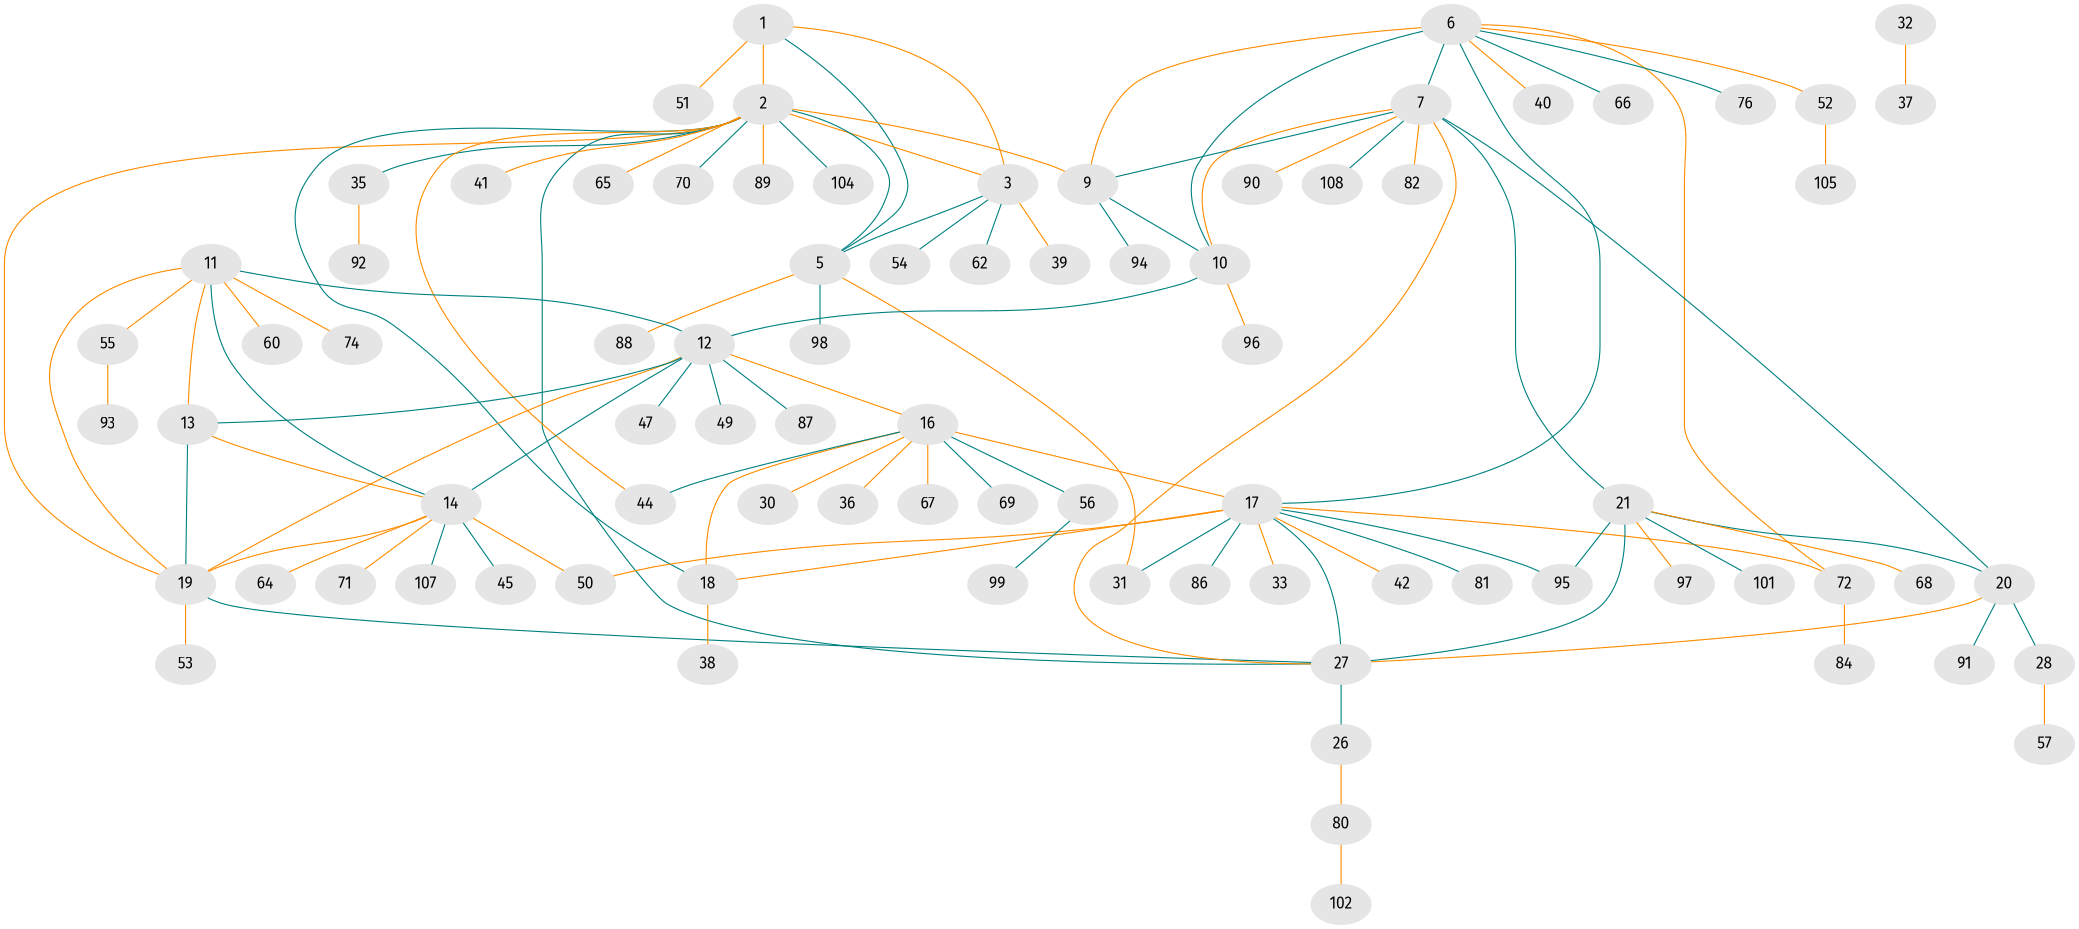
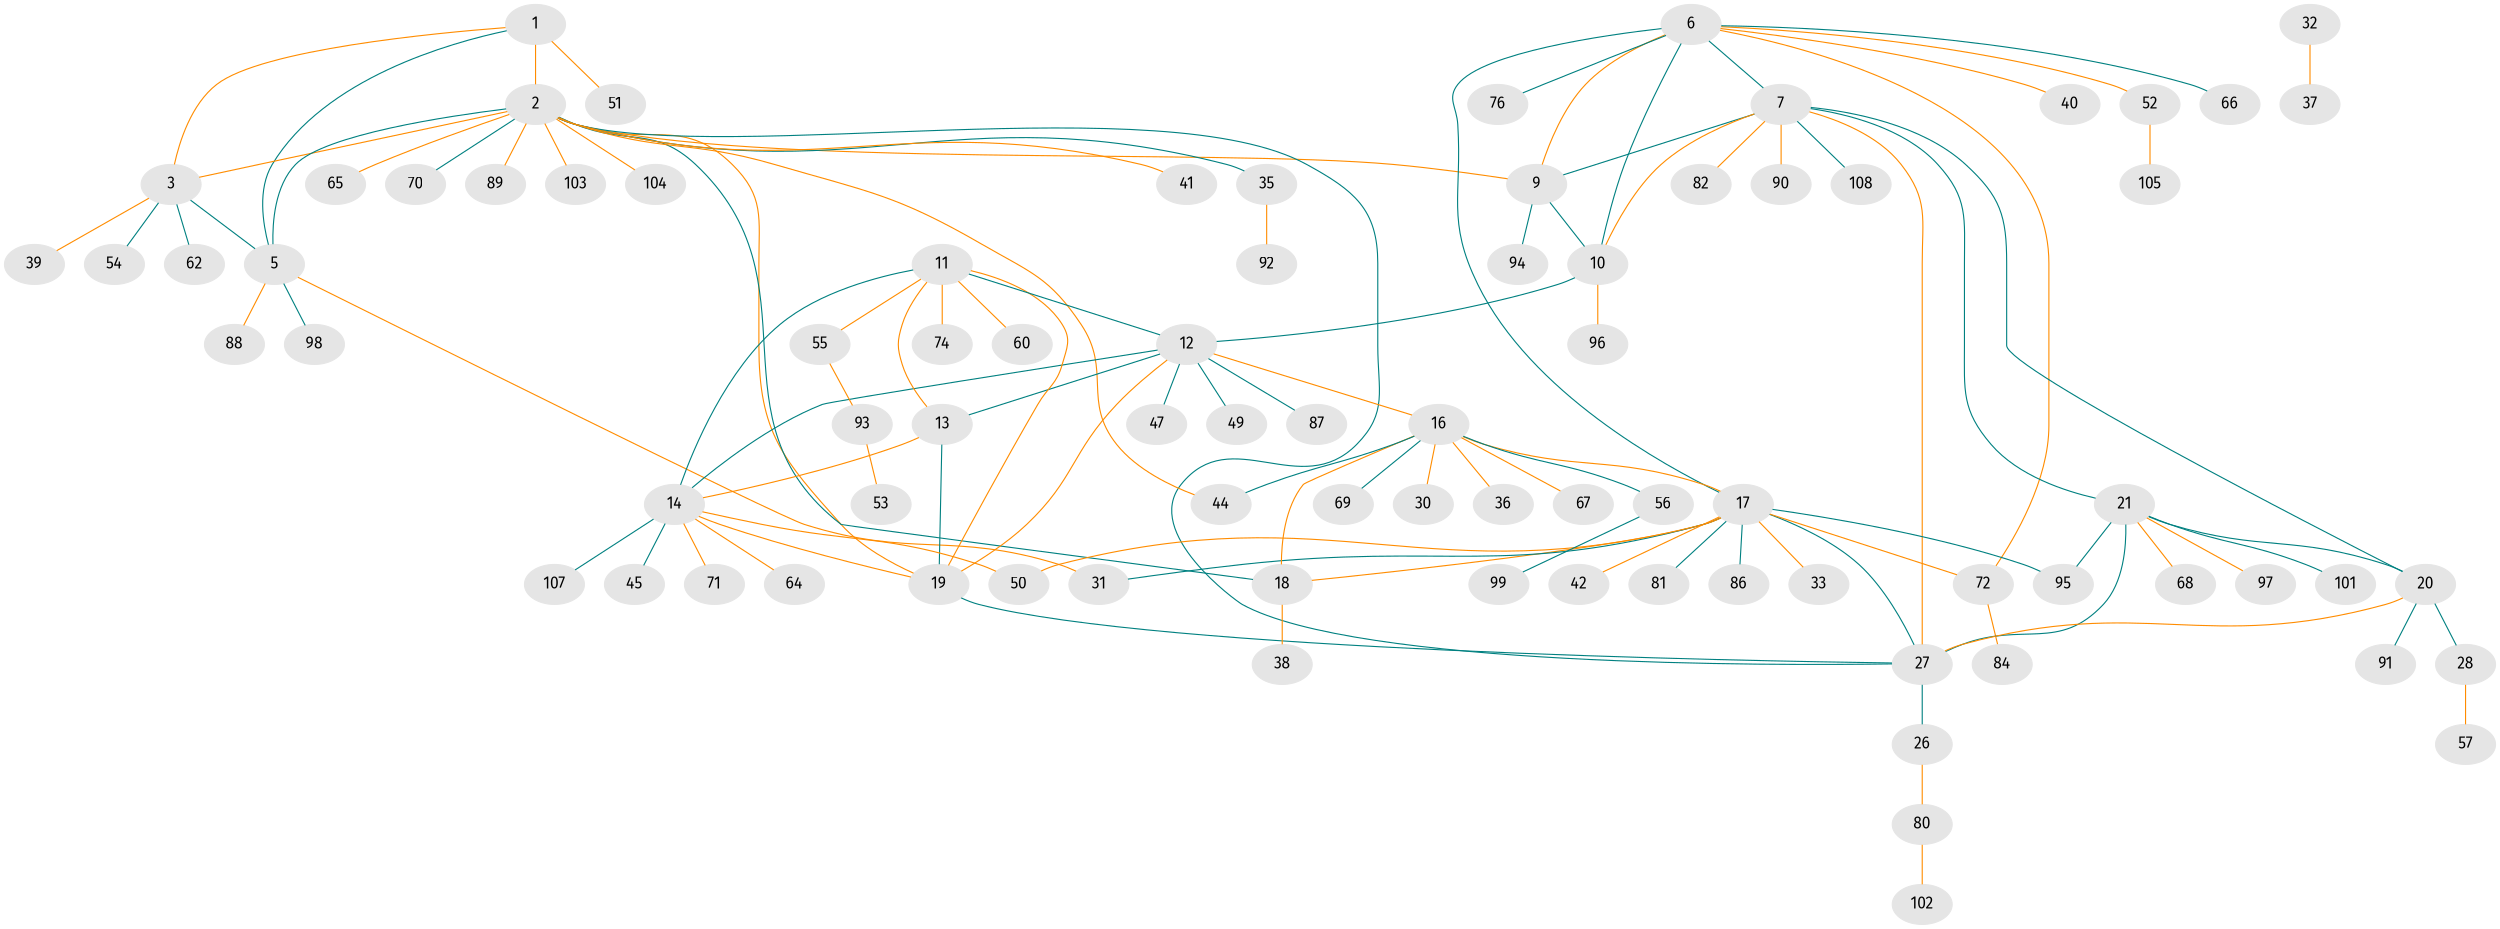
edge "2" -- "104": color teal -> darkorange
node "103": added
edge "19" -- "53": now "93" -- "53"
